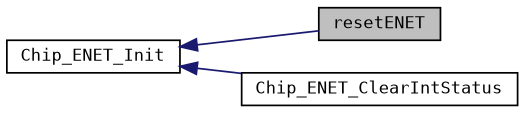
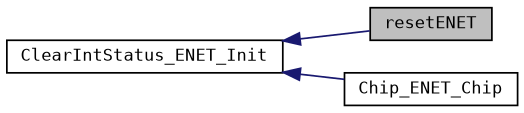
node "Chip_ENET_Init": label "Chip_ENET_Init" -> "ClearIntStatus_ENET_Init"
node "Chip_ENET_ClearIntStatus": label "Chip_ENET_ClearIntStatus" -> "Chip_ENET_Chip"
